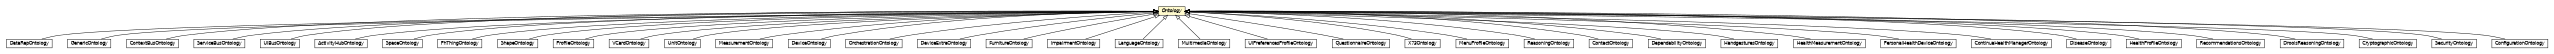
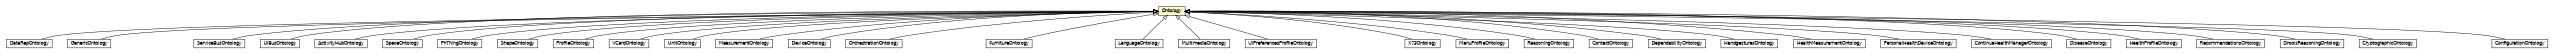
node "ContextBusOntology": removed
node "DeviceExtraOntology": removed
node "ImpairmentOntology": removed
node "QuestionnaireOntology": removed
node "SecurityOntology": removed
